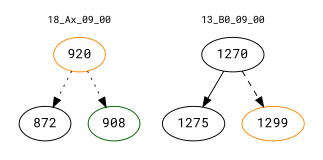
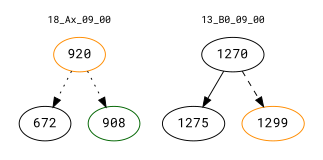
node "872": label "872" -> "672"
